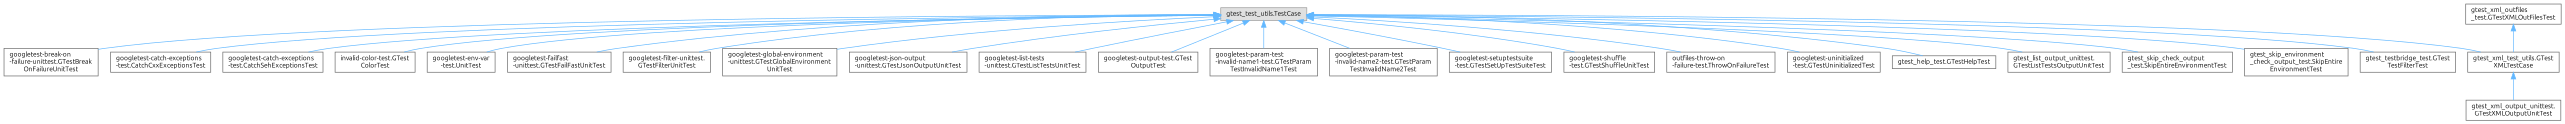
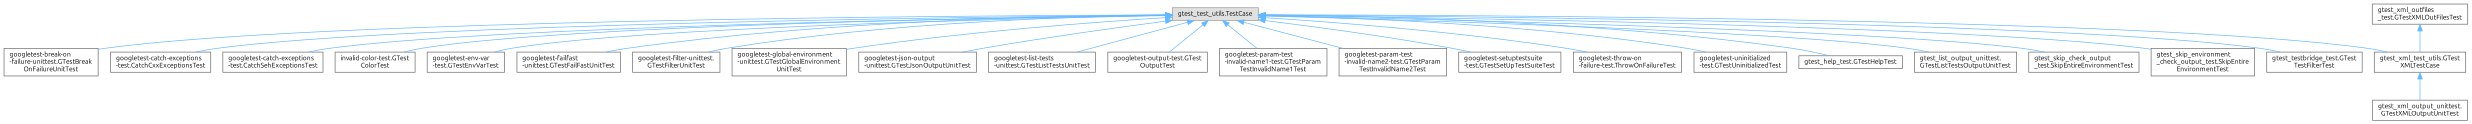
node "googletest-env-var -test.UnitTest": label "googletest-env-var -test.UnitTest" -> "googletest-env-var -test.GTestEnvVarTest"
node "googletest-shuffle -test.GTestShuffleUnitTest": removed
node "outfiles-throw-on -failure-test.ThrowOnFailureTest": label "outfiles-throw-on -failure-test.ThrowOnFailureTest" -> "googletest-throw-on -failure-test.ThrowOnFailureTest"
